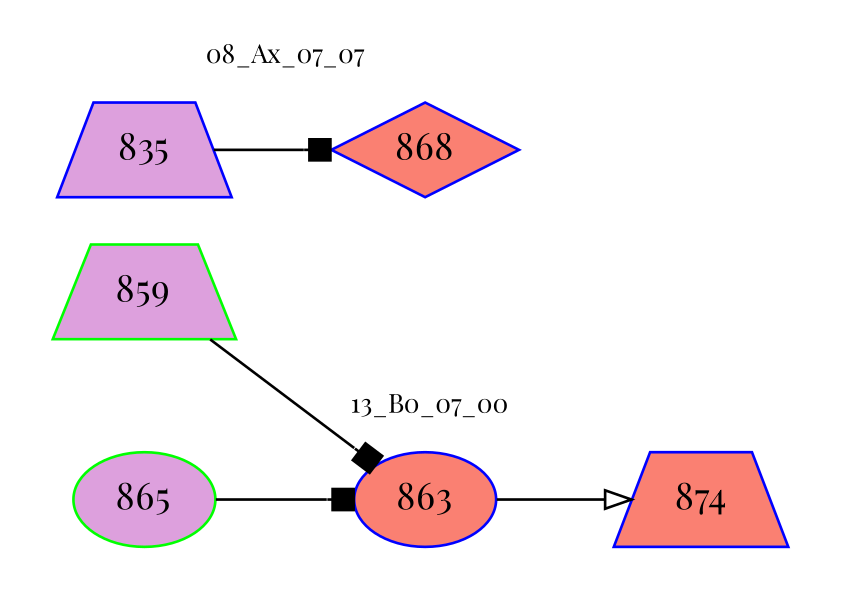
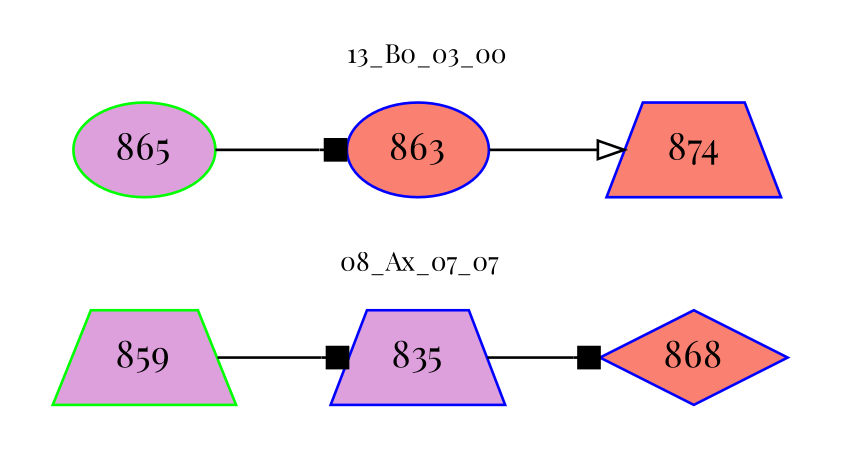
edge "859" -> "863": now "859" -> "835"
cluster "13_B0_07_00": label "13_B0_07_00" -> "13_B0_03_00"
